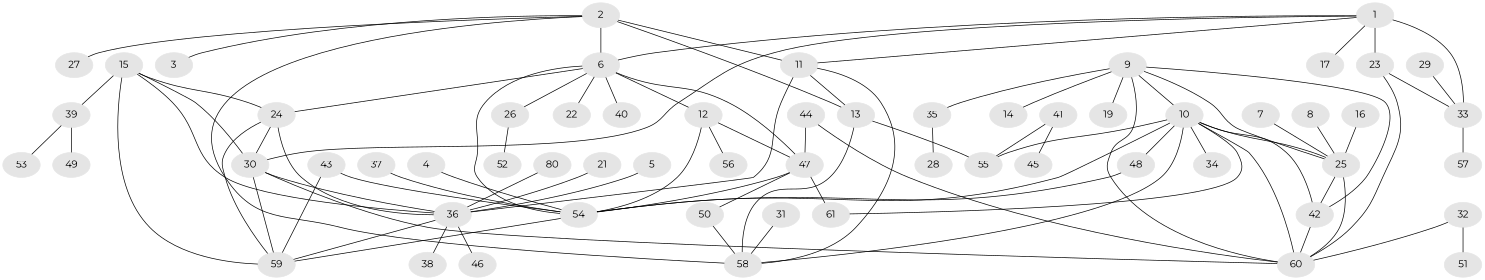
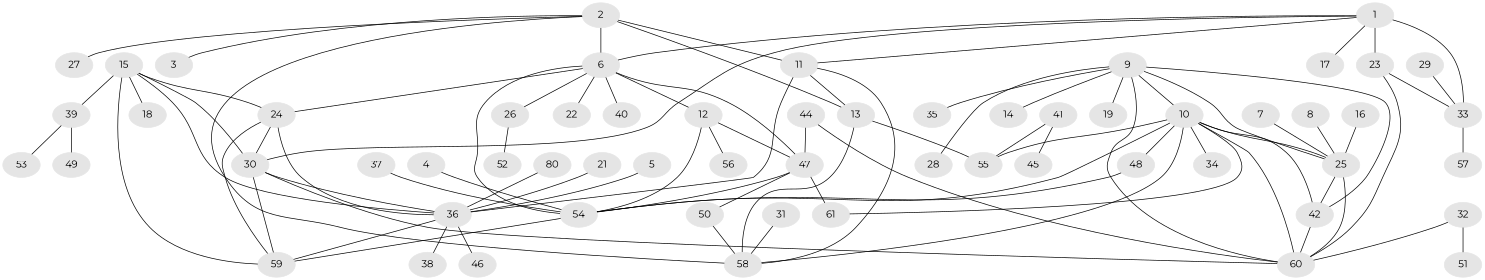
node "18": added
edge "35" -- "28": now "9" -- "28"
node "43": removed
